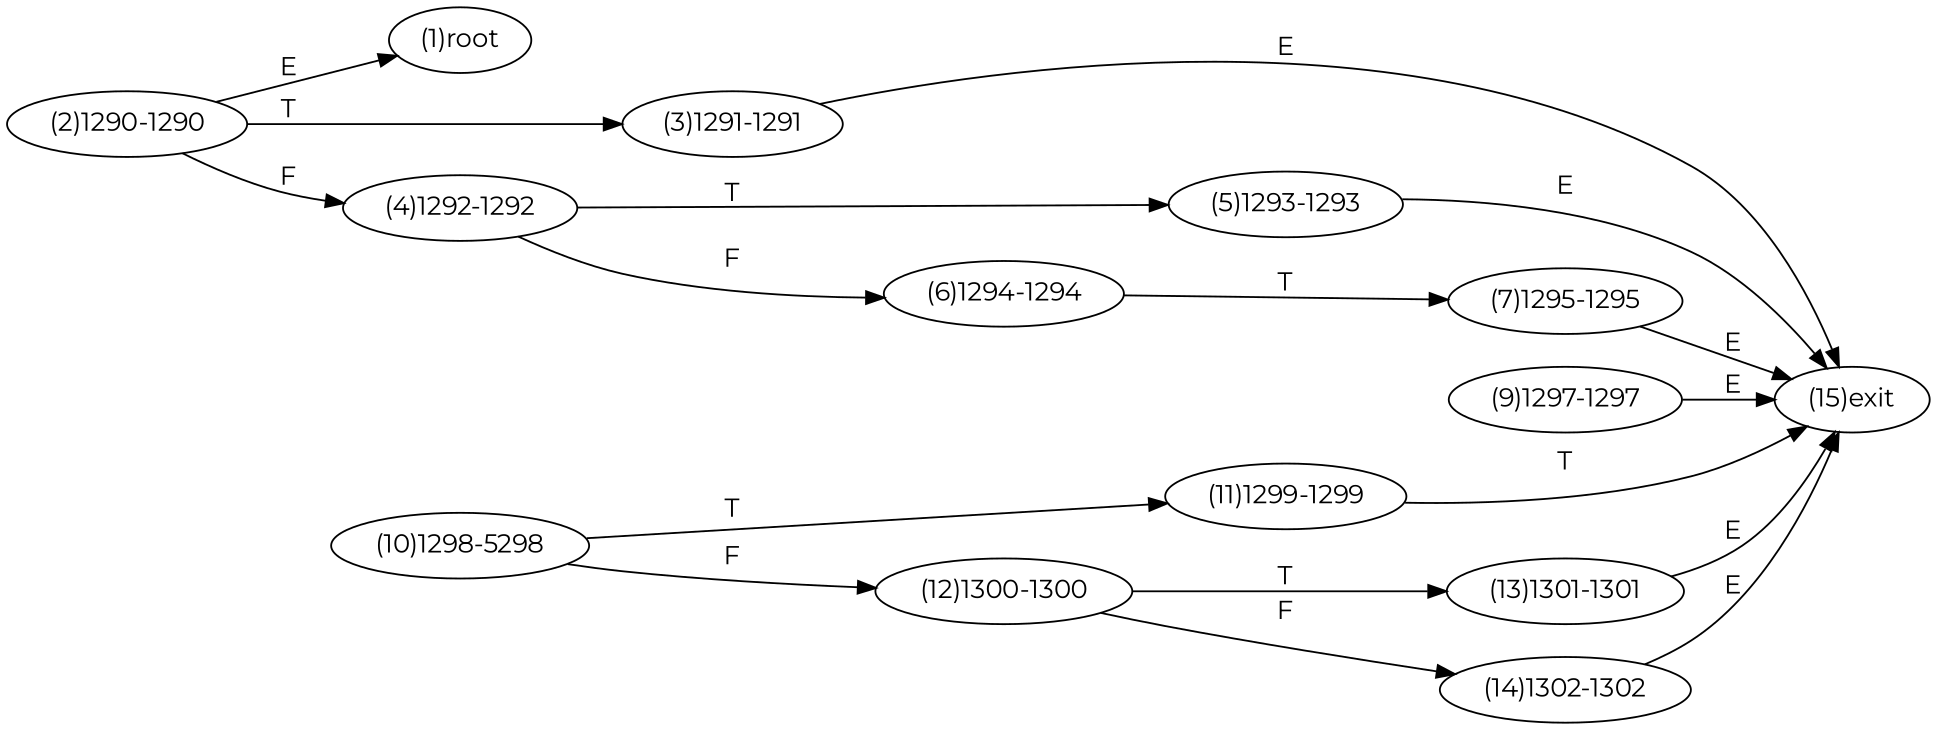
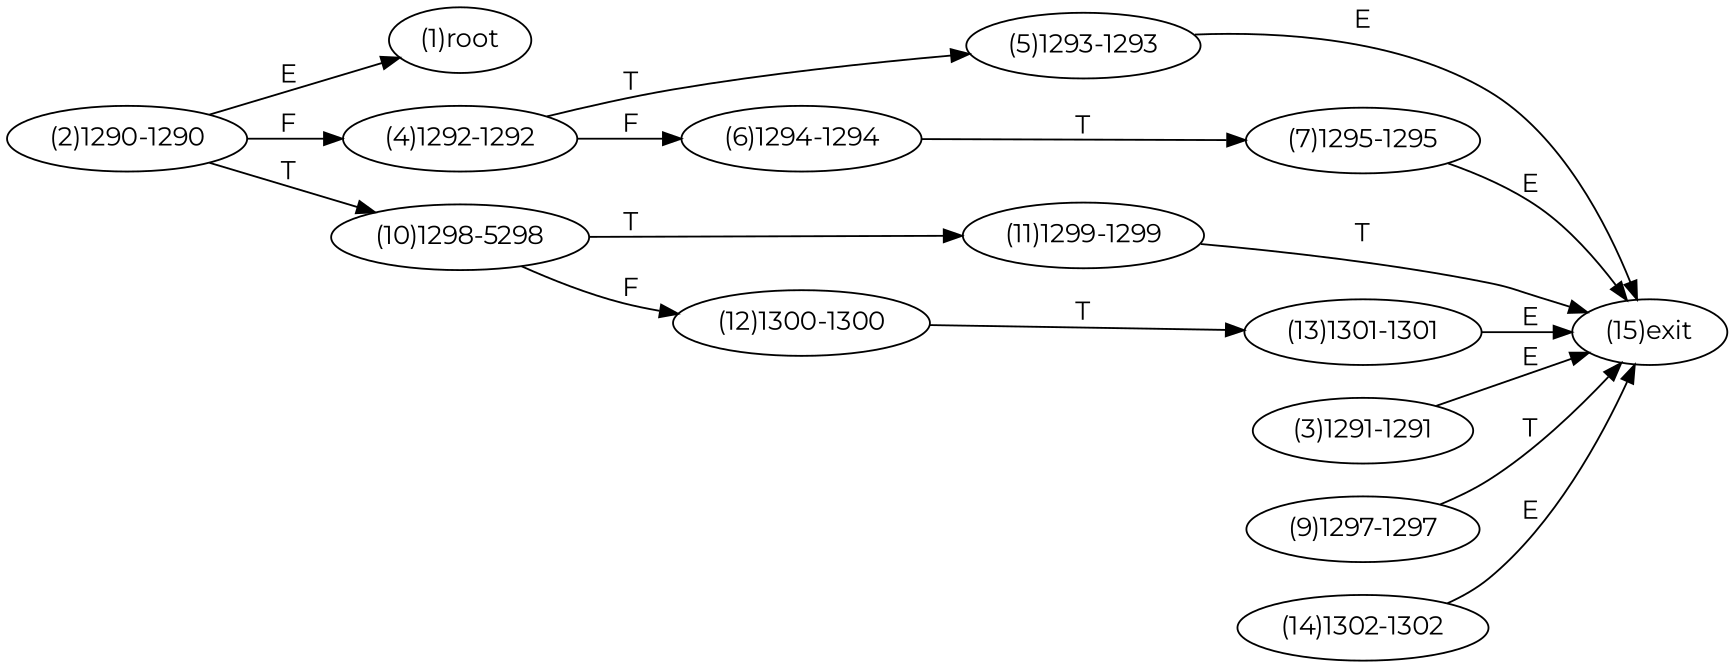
edge "(2)1290-1290" -> "(3)1291-1291": now "(2)1290-1290" -> "(10)1298-5298"
edge "(9)1297-1297" -> "(15)exit": label "E" -> "T"
edge "(12)1300-1300" -> "(14)1302-1302": removed, label "F"
